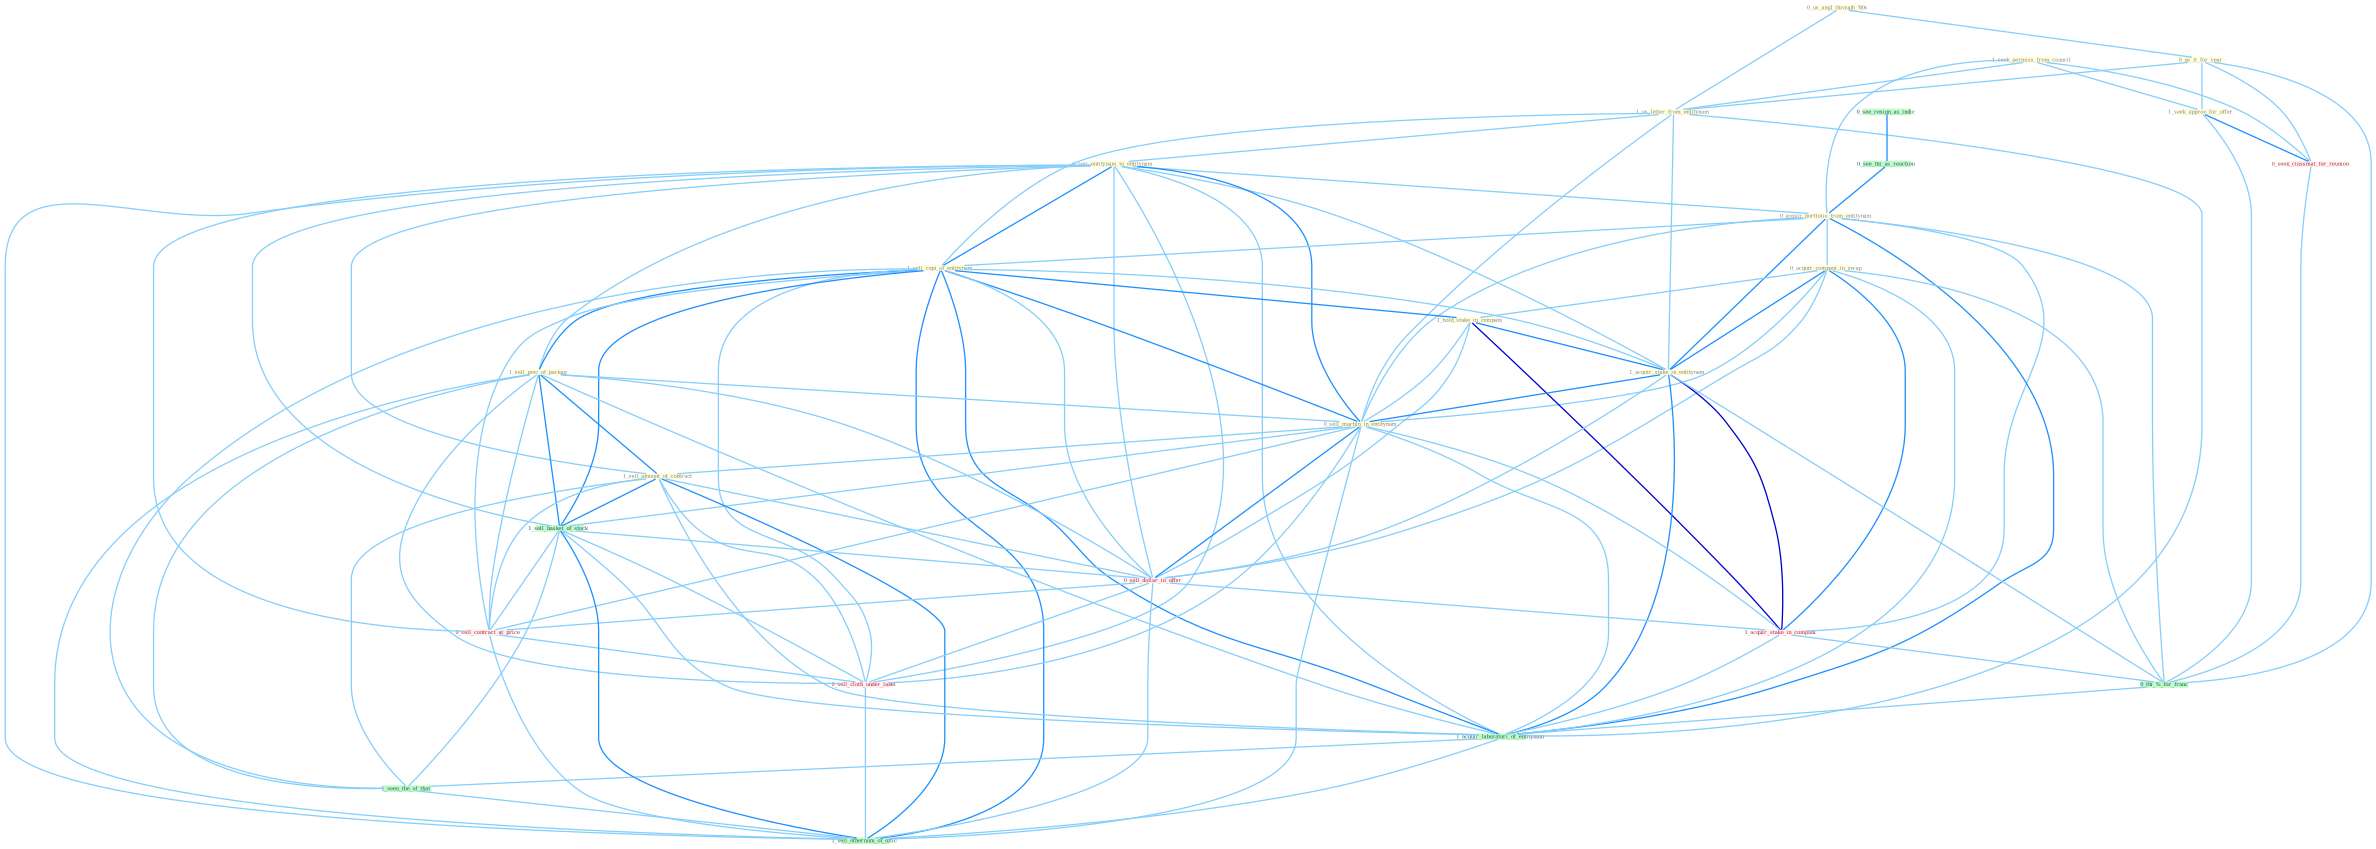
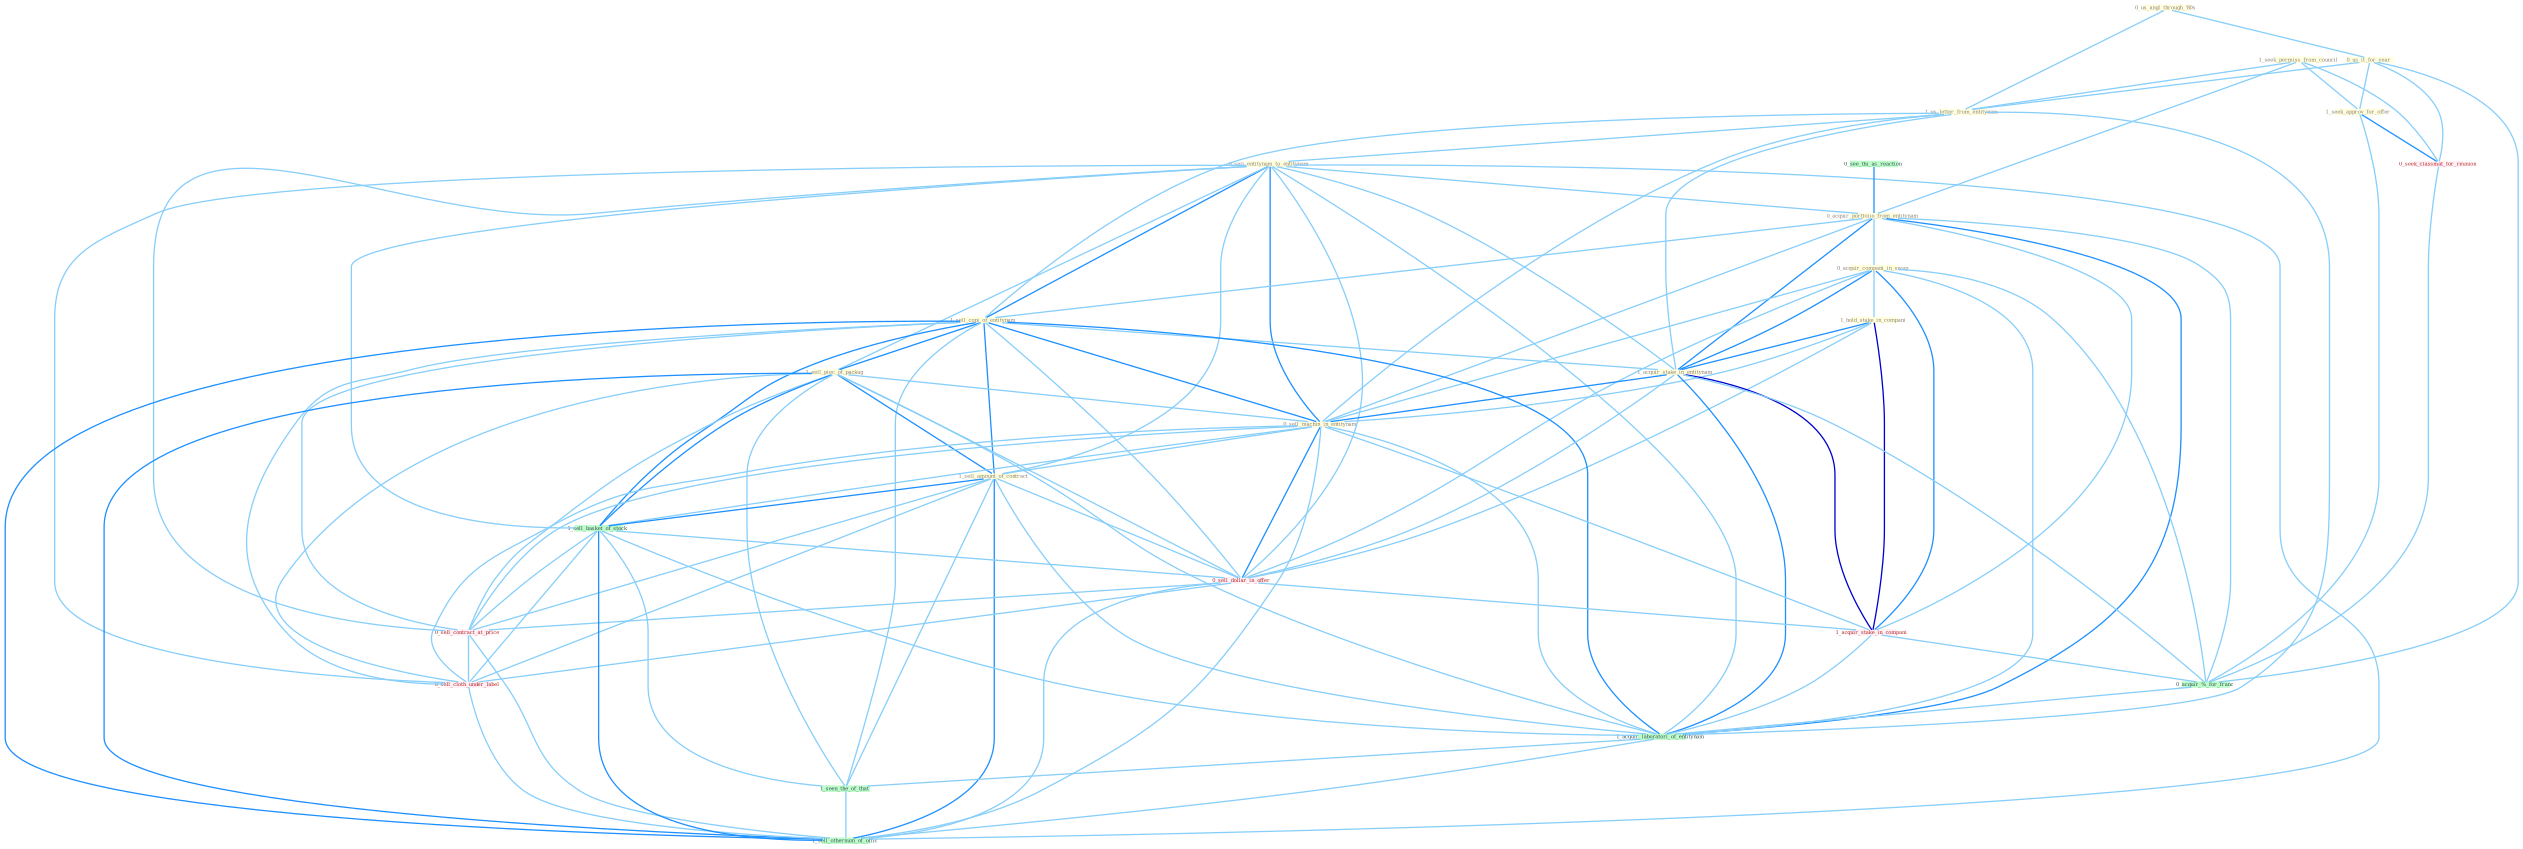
node "0_see_resign_as_indic": removed
edge "1_sell_copi_of_entitynam" -- "1_hold_stake_in_compani": now "1_sell_copi_of_entitynam" -- "1_sell_amount_of_contract"
node "0_thi_%_for_franc": label "0_thi_%_for_franc" -> "0_acquir_%_for_franc"
edge "1_sell_piec_of_packag" -- "1_sell_othernum_of_offic": color #87cefa -> #1e90ff
